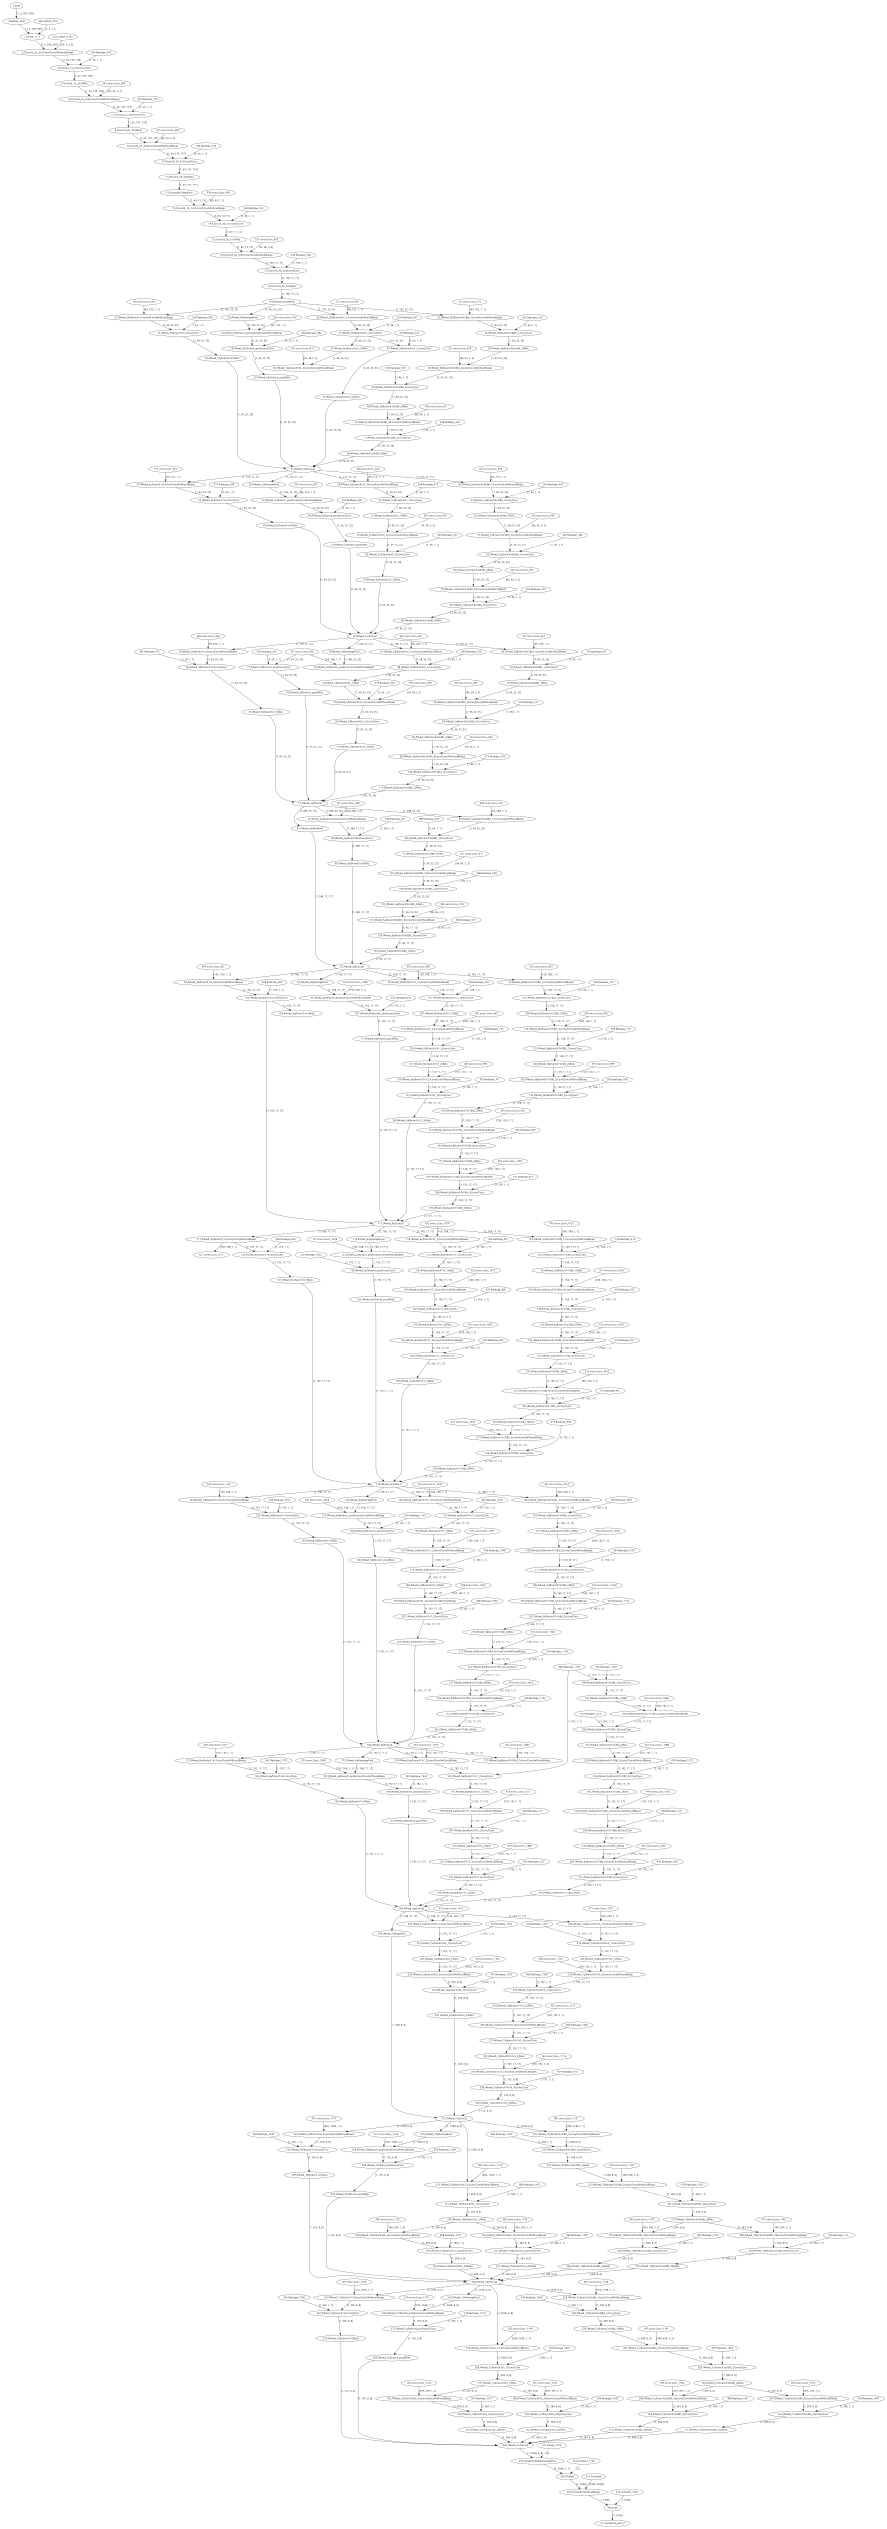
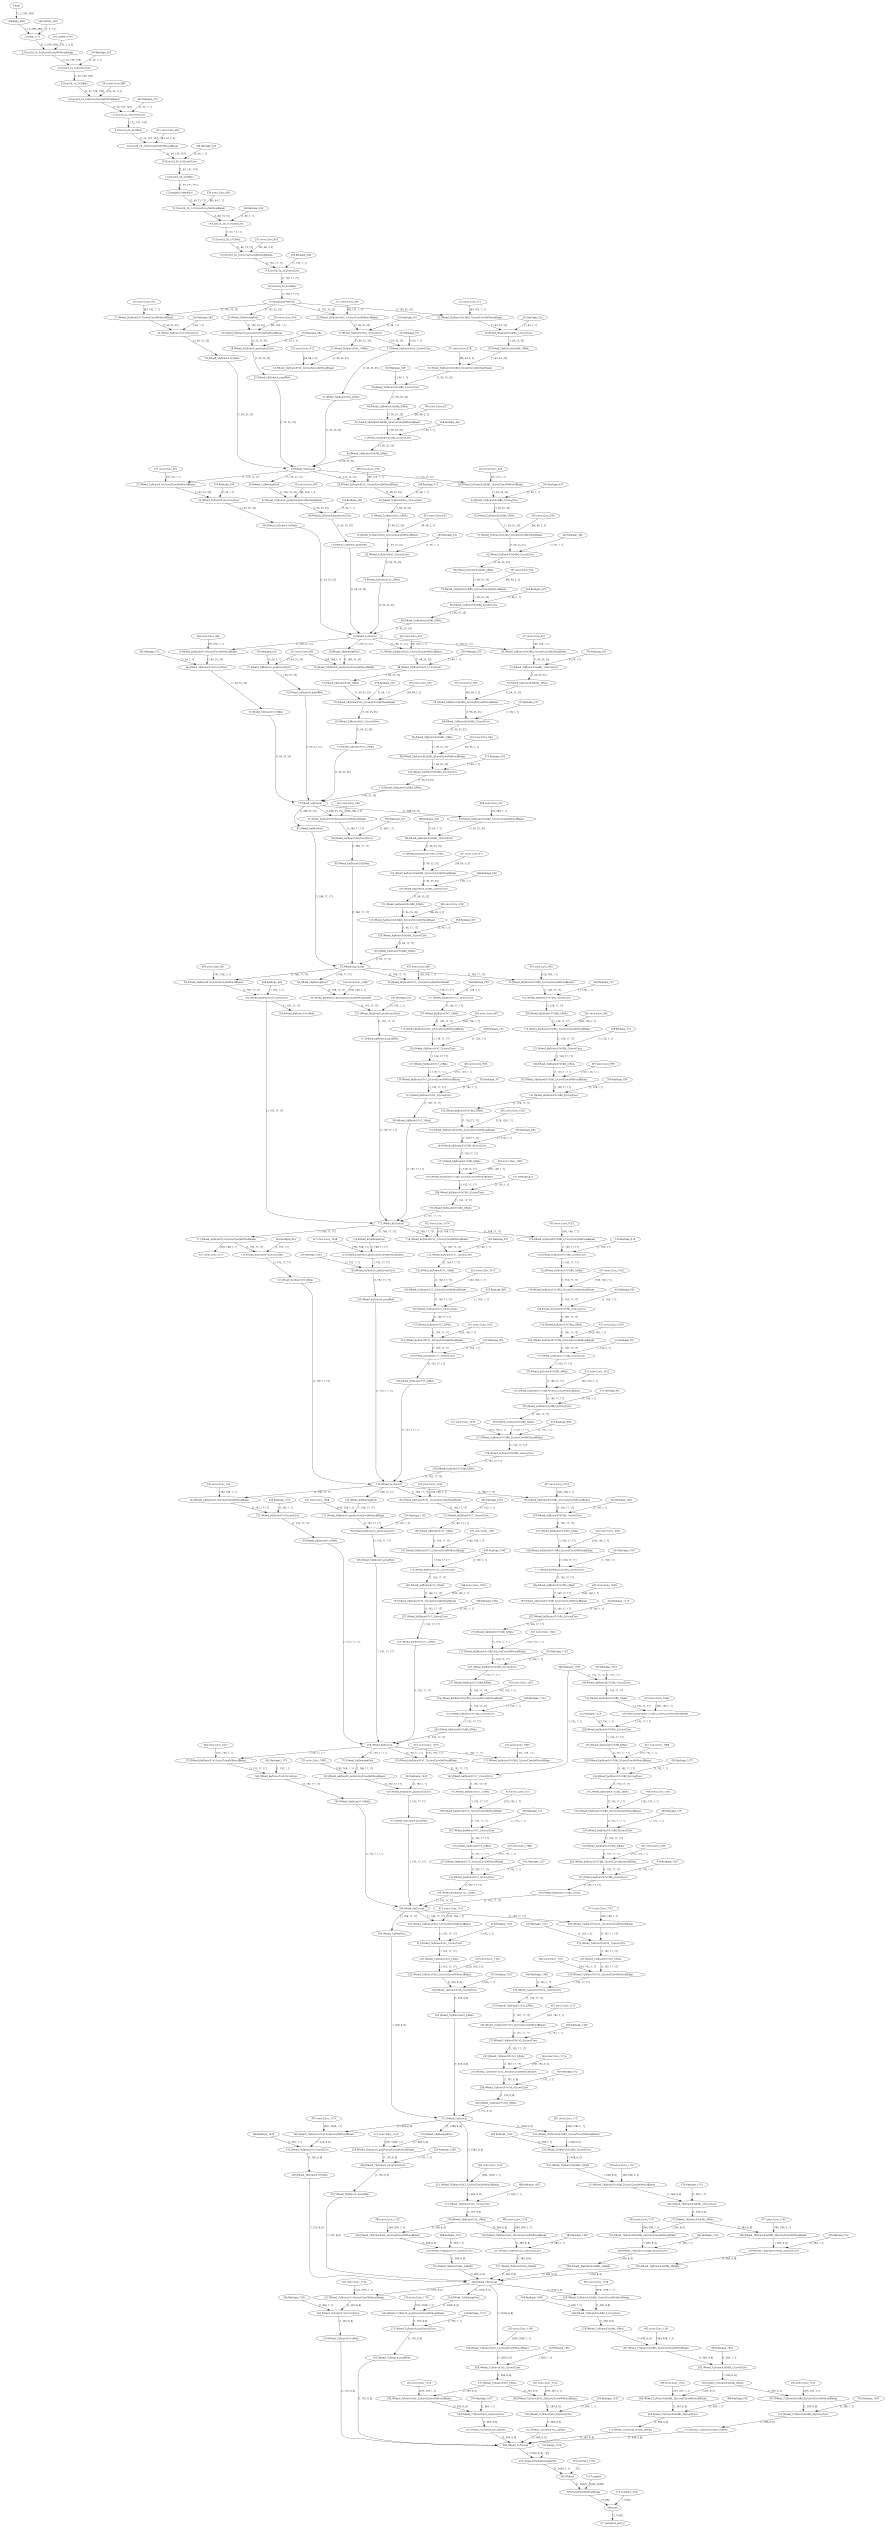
edge "410 Reshape_983" -> "218 /Mixed_6c/branch7x7dbl_5/conv/Conv": now "410 Reshape_983" -> "211 /Mixed_6c/branch7x7dbl_5/conv/Conv/WithoutBiases"
node "238 /Mixed_7b/data_pool/conv/Conv": label "238 /Mixed_7b/data_pool/conv/Conv" -> "238 /Mixed_7b/branch_pool/conv/Conv"
